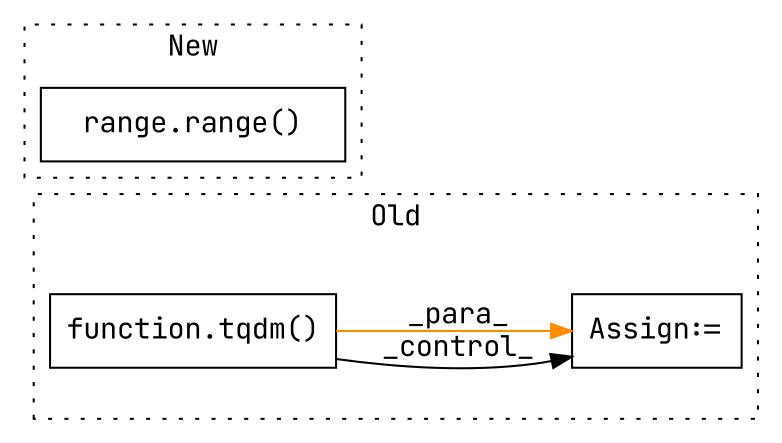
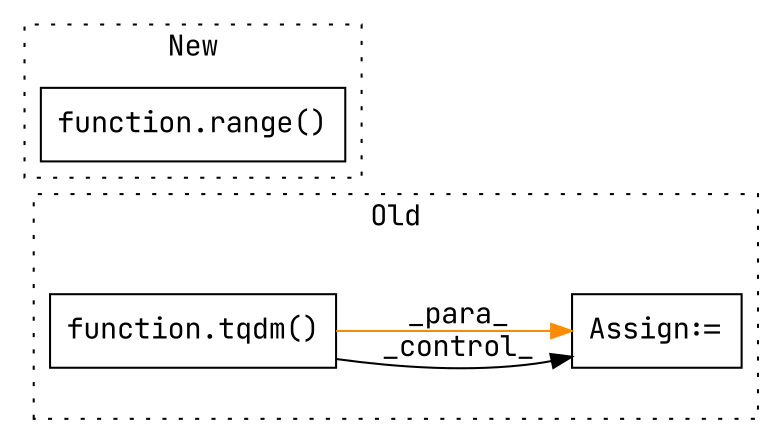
node "range.range()": label "range.range()" -> "function.range()"
